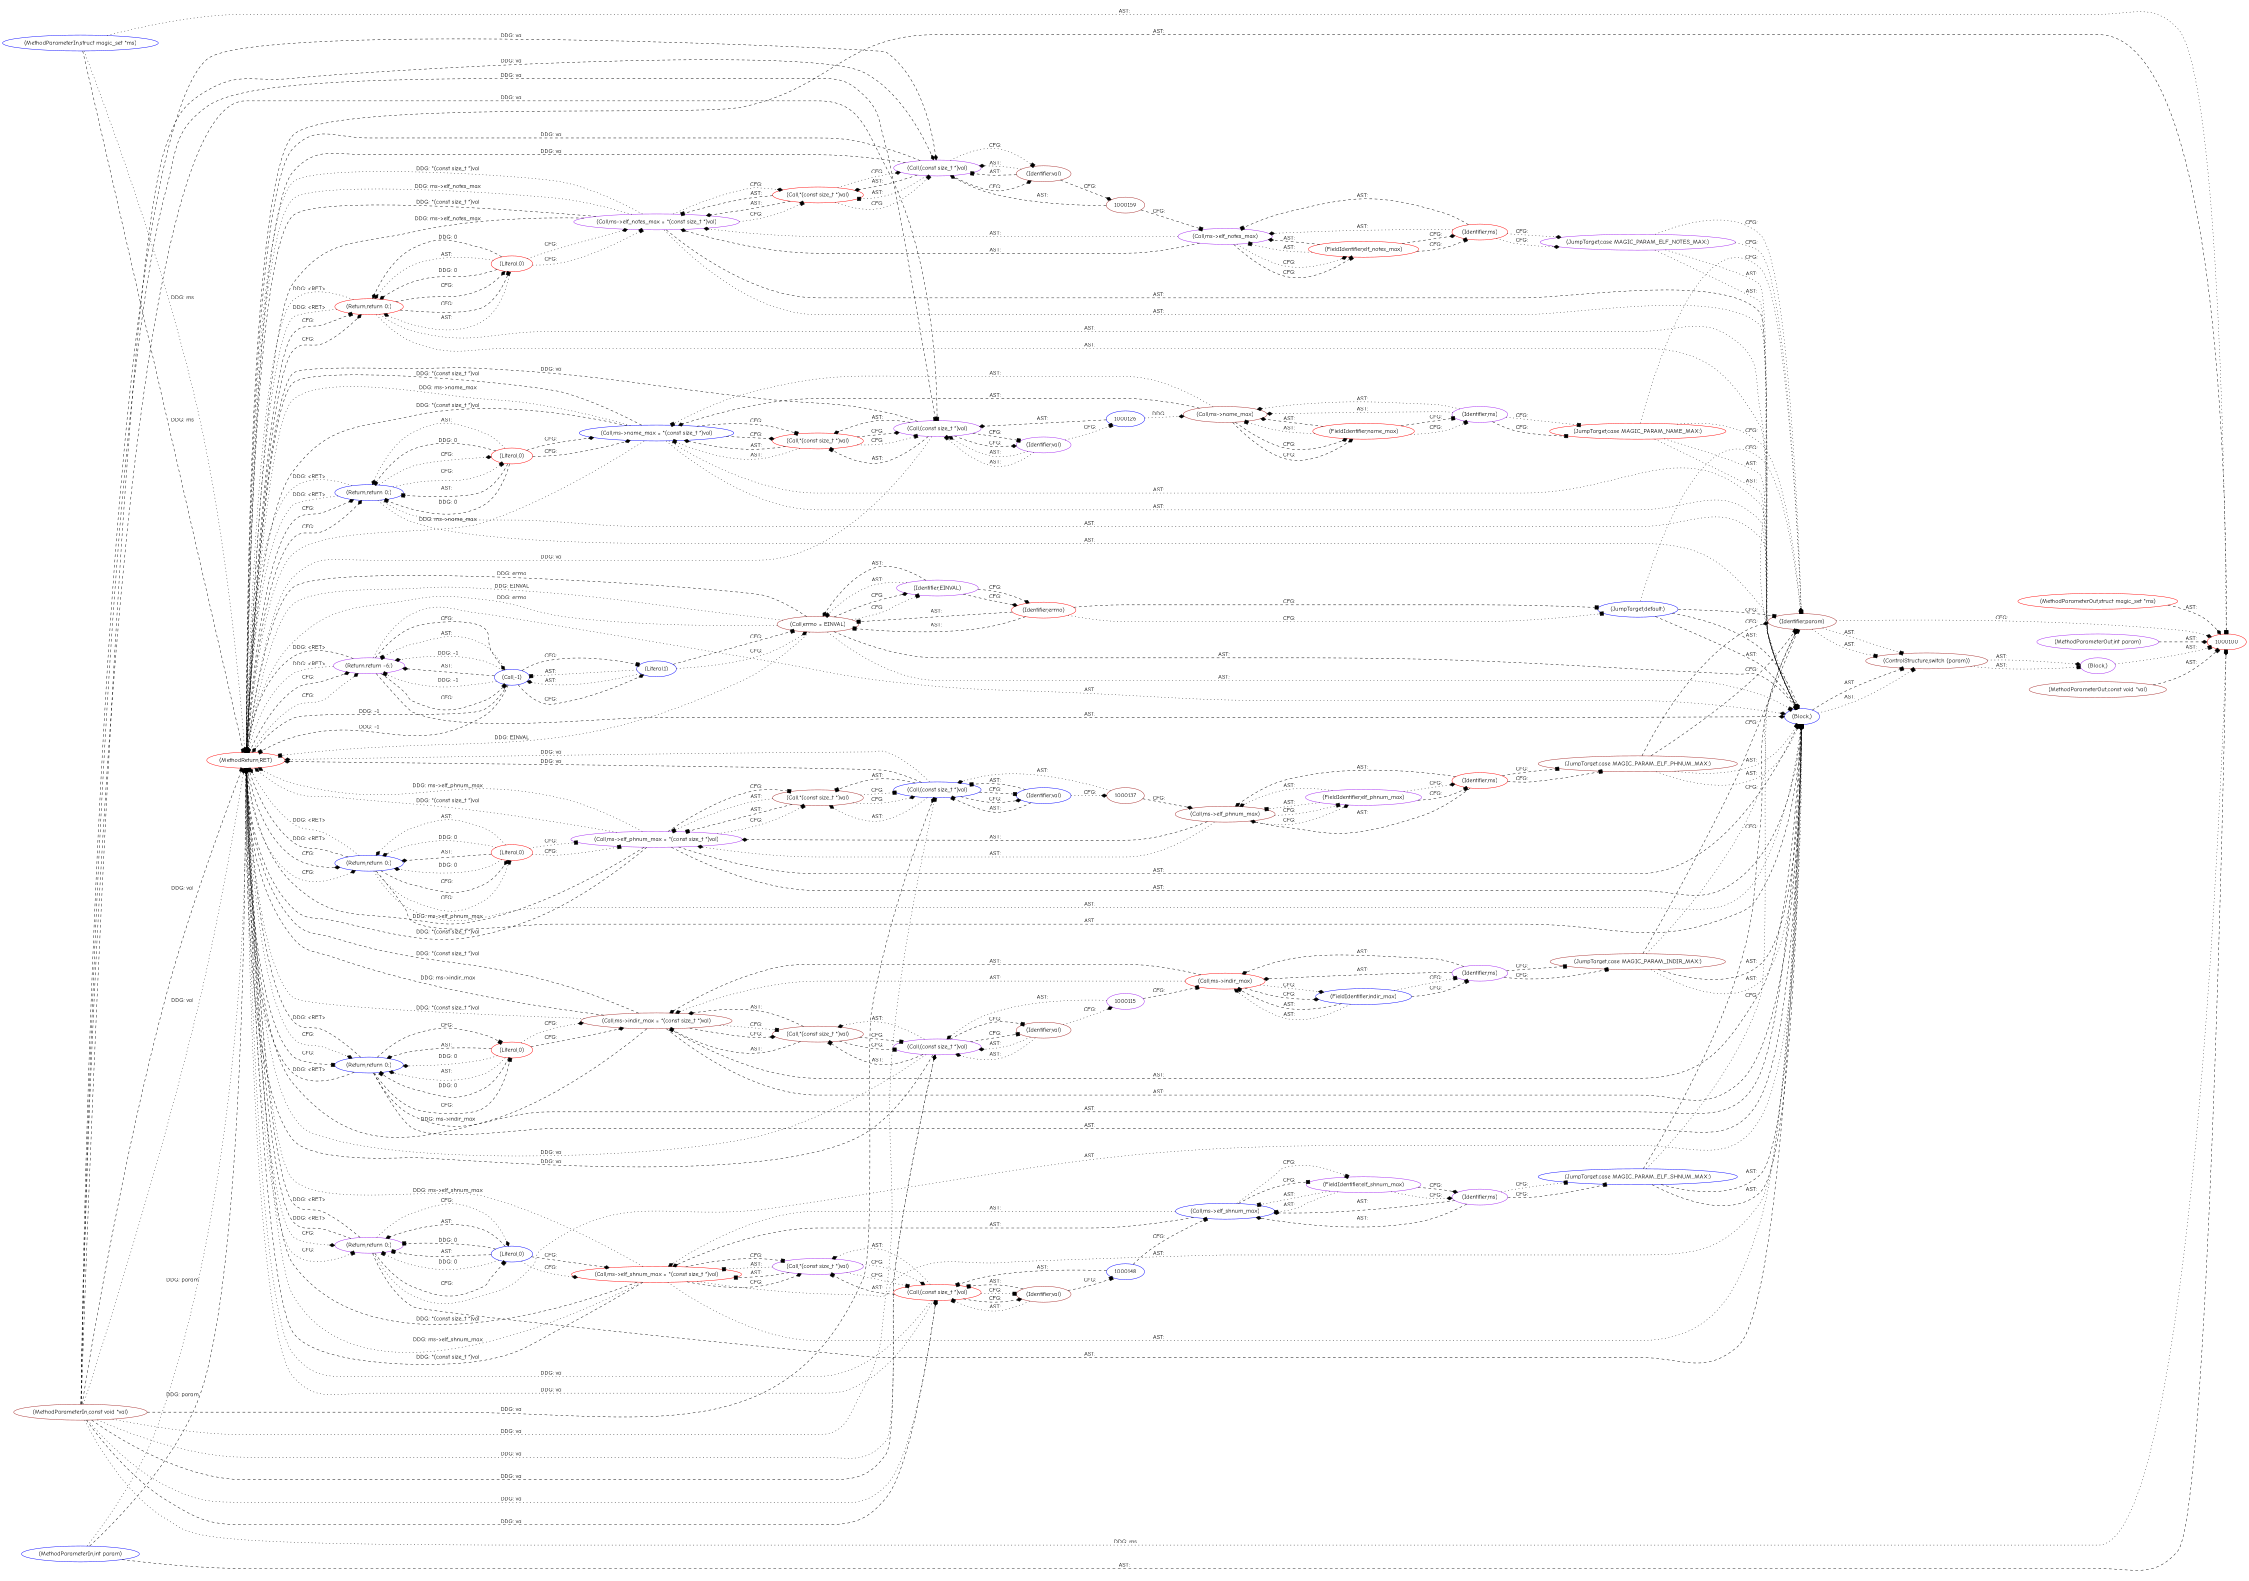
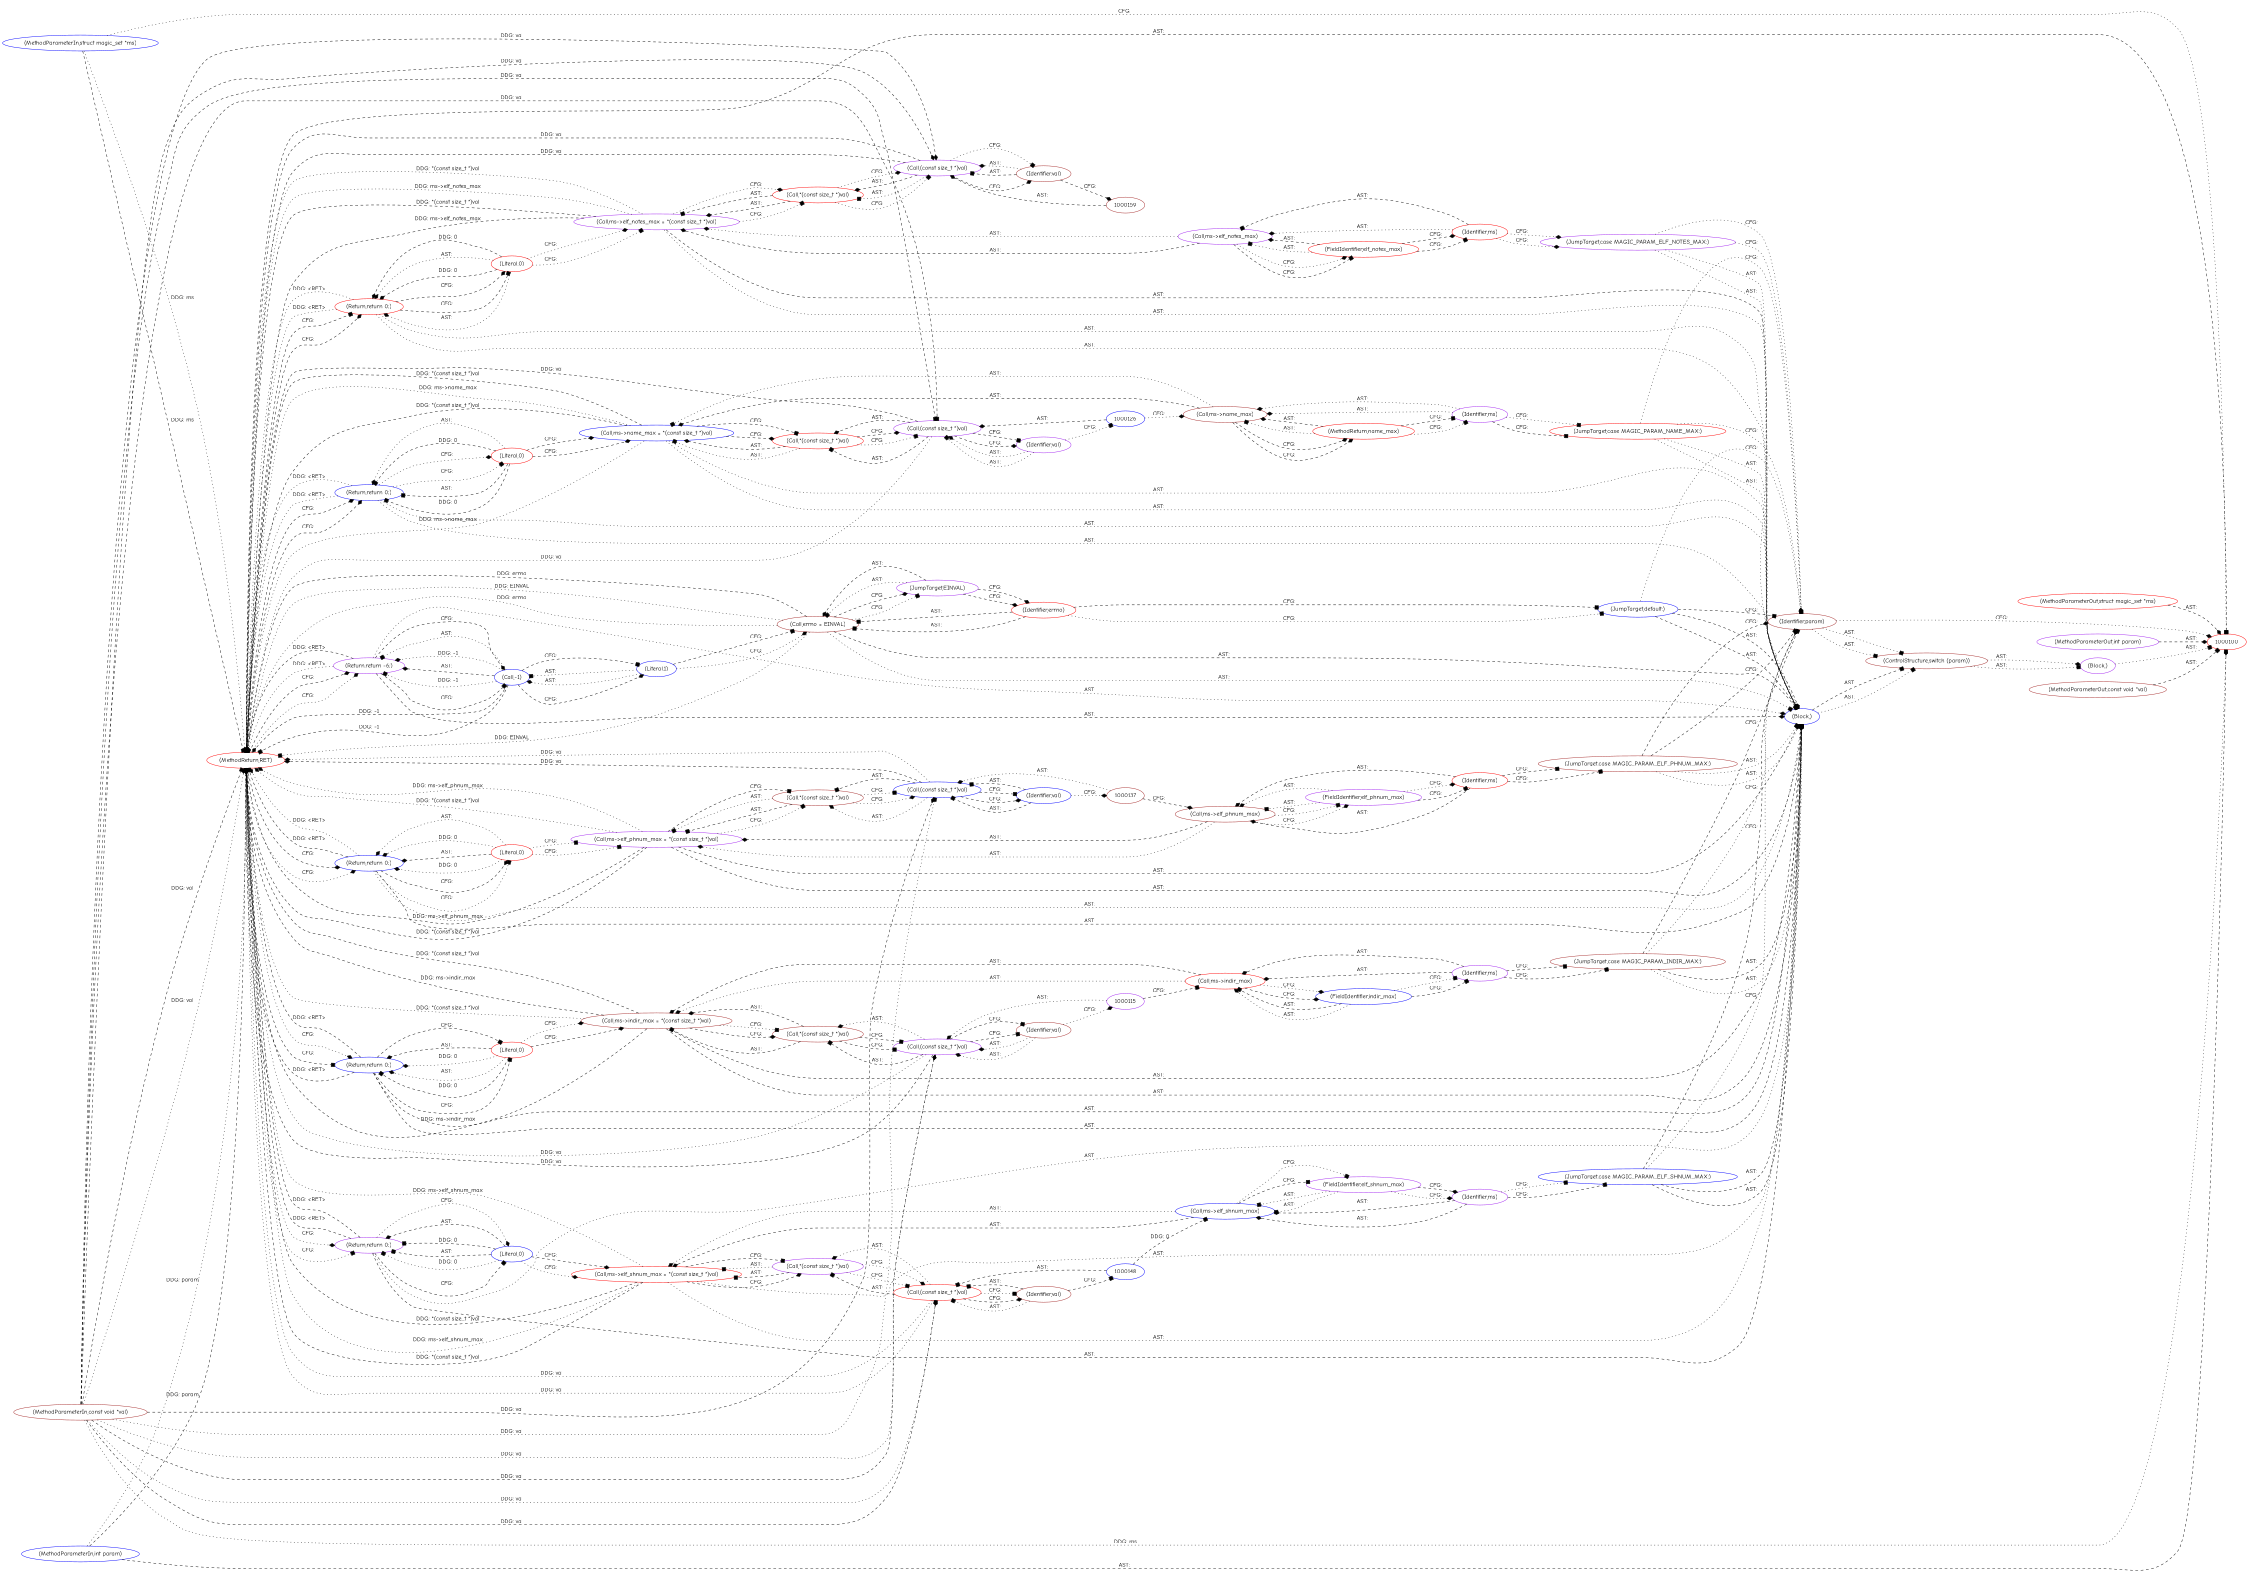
edge "(MethodParameterIn,struct magic_set *ms)" -> "1000100": label "AST: " -> "CFG: "
edge "1000159" -> "(Call,ms->elf_notes_max)": removed, label "CFG:"
edge "1000126" -> "(Call,ms->name_max)": label "DDG: " -> "CFG: "
node "(FieldIdentifier,name_max)": label "(FieldIdentifier,name_max)" -> "(MethodReturn,name_max)"
node "(Identifier,EINVAL)": label "(Identifier,EINVAL)" -> "(JumpTarget,EINVAL)"
edge "1000148" -> "(Call,ms->elf_shnum_max)": label "CFG: " -> "DDG: 0"
